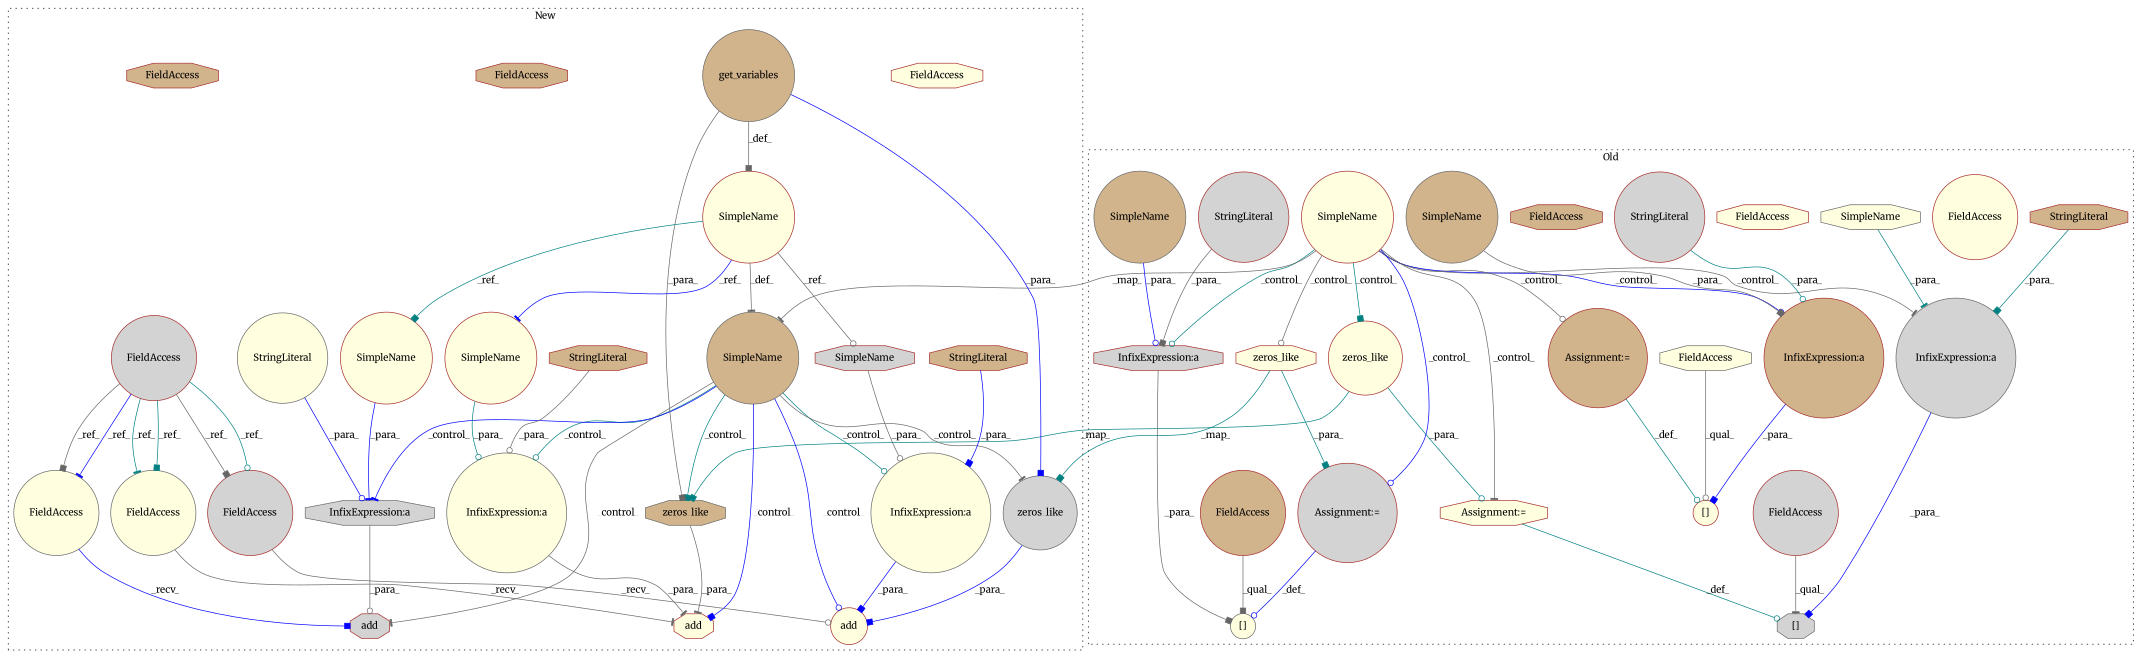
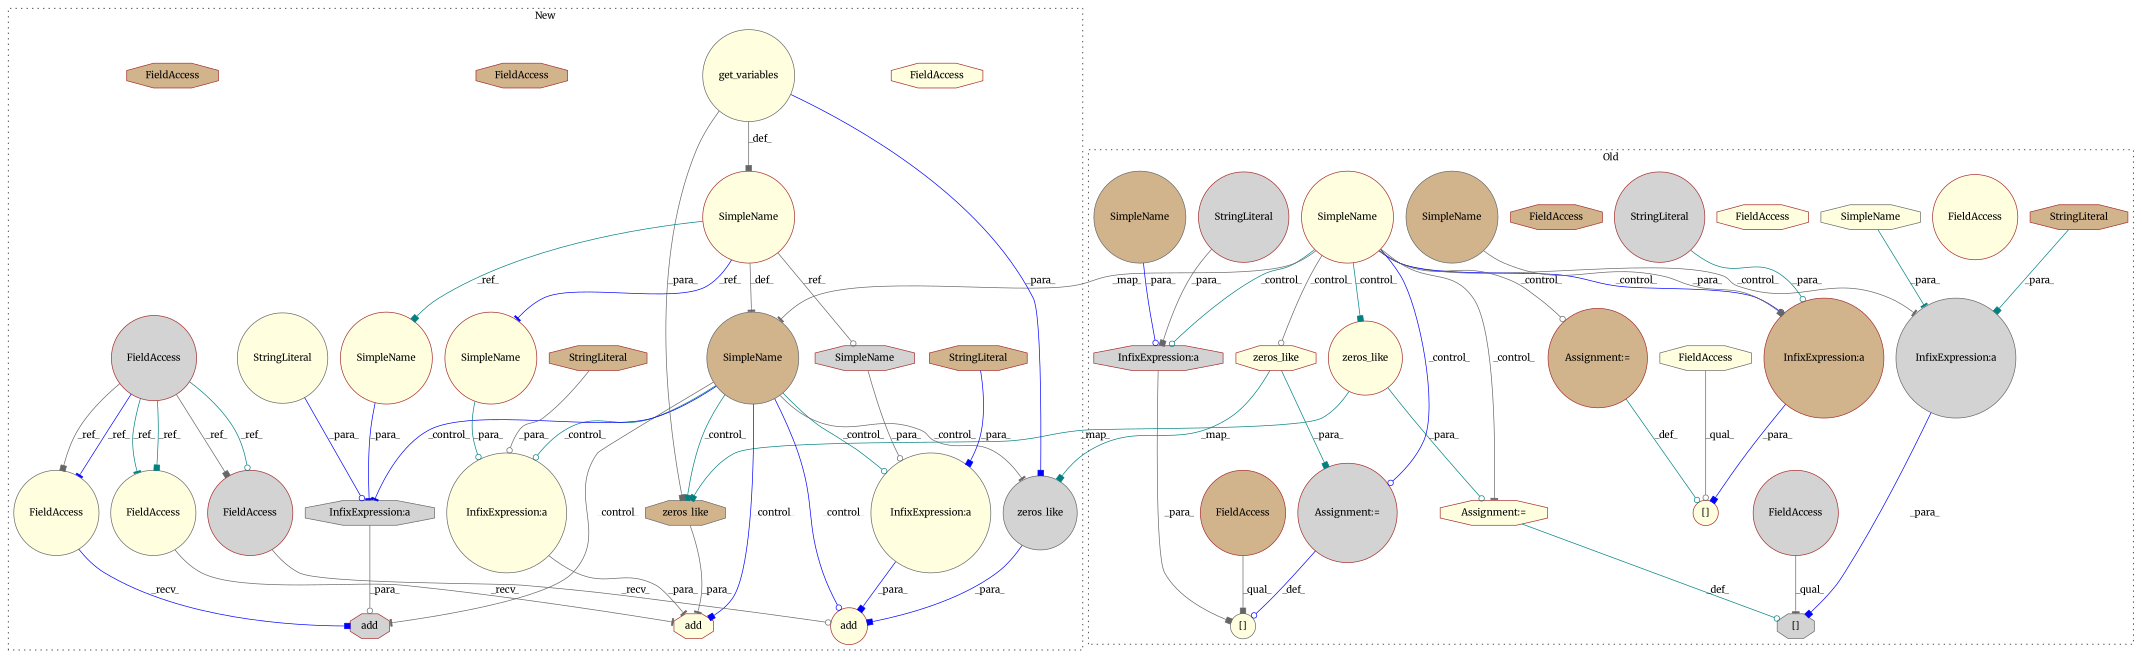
node "get_variables": fillcolor tan -> lightyellow
